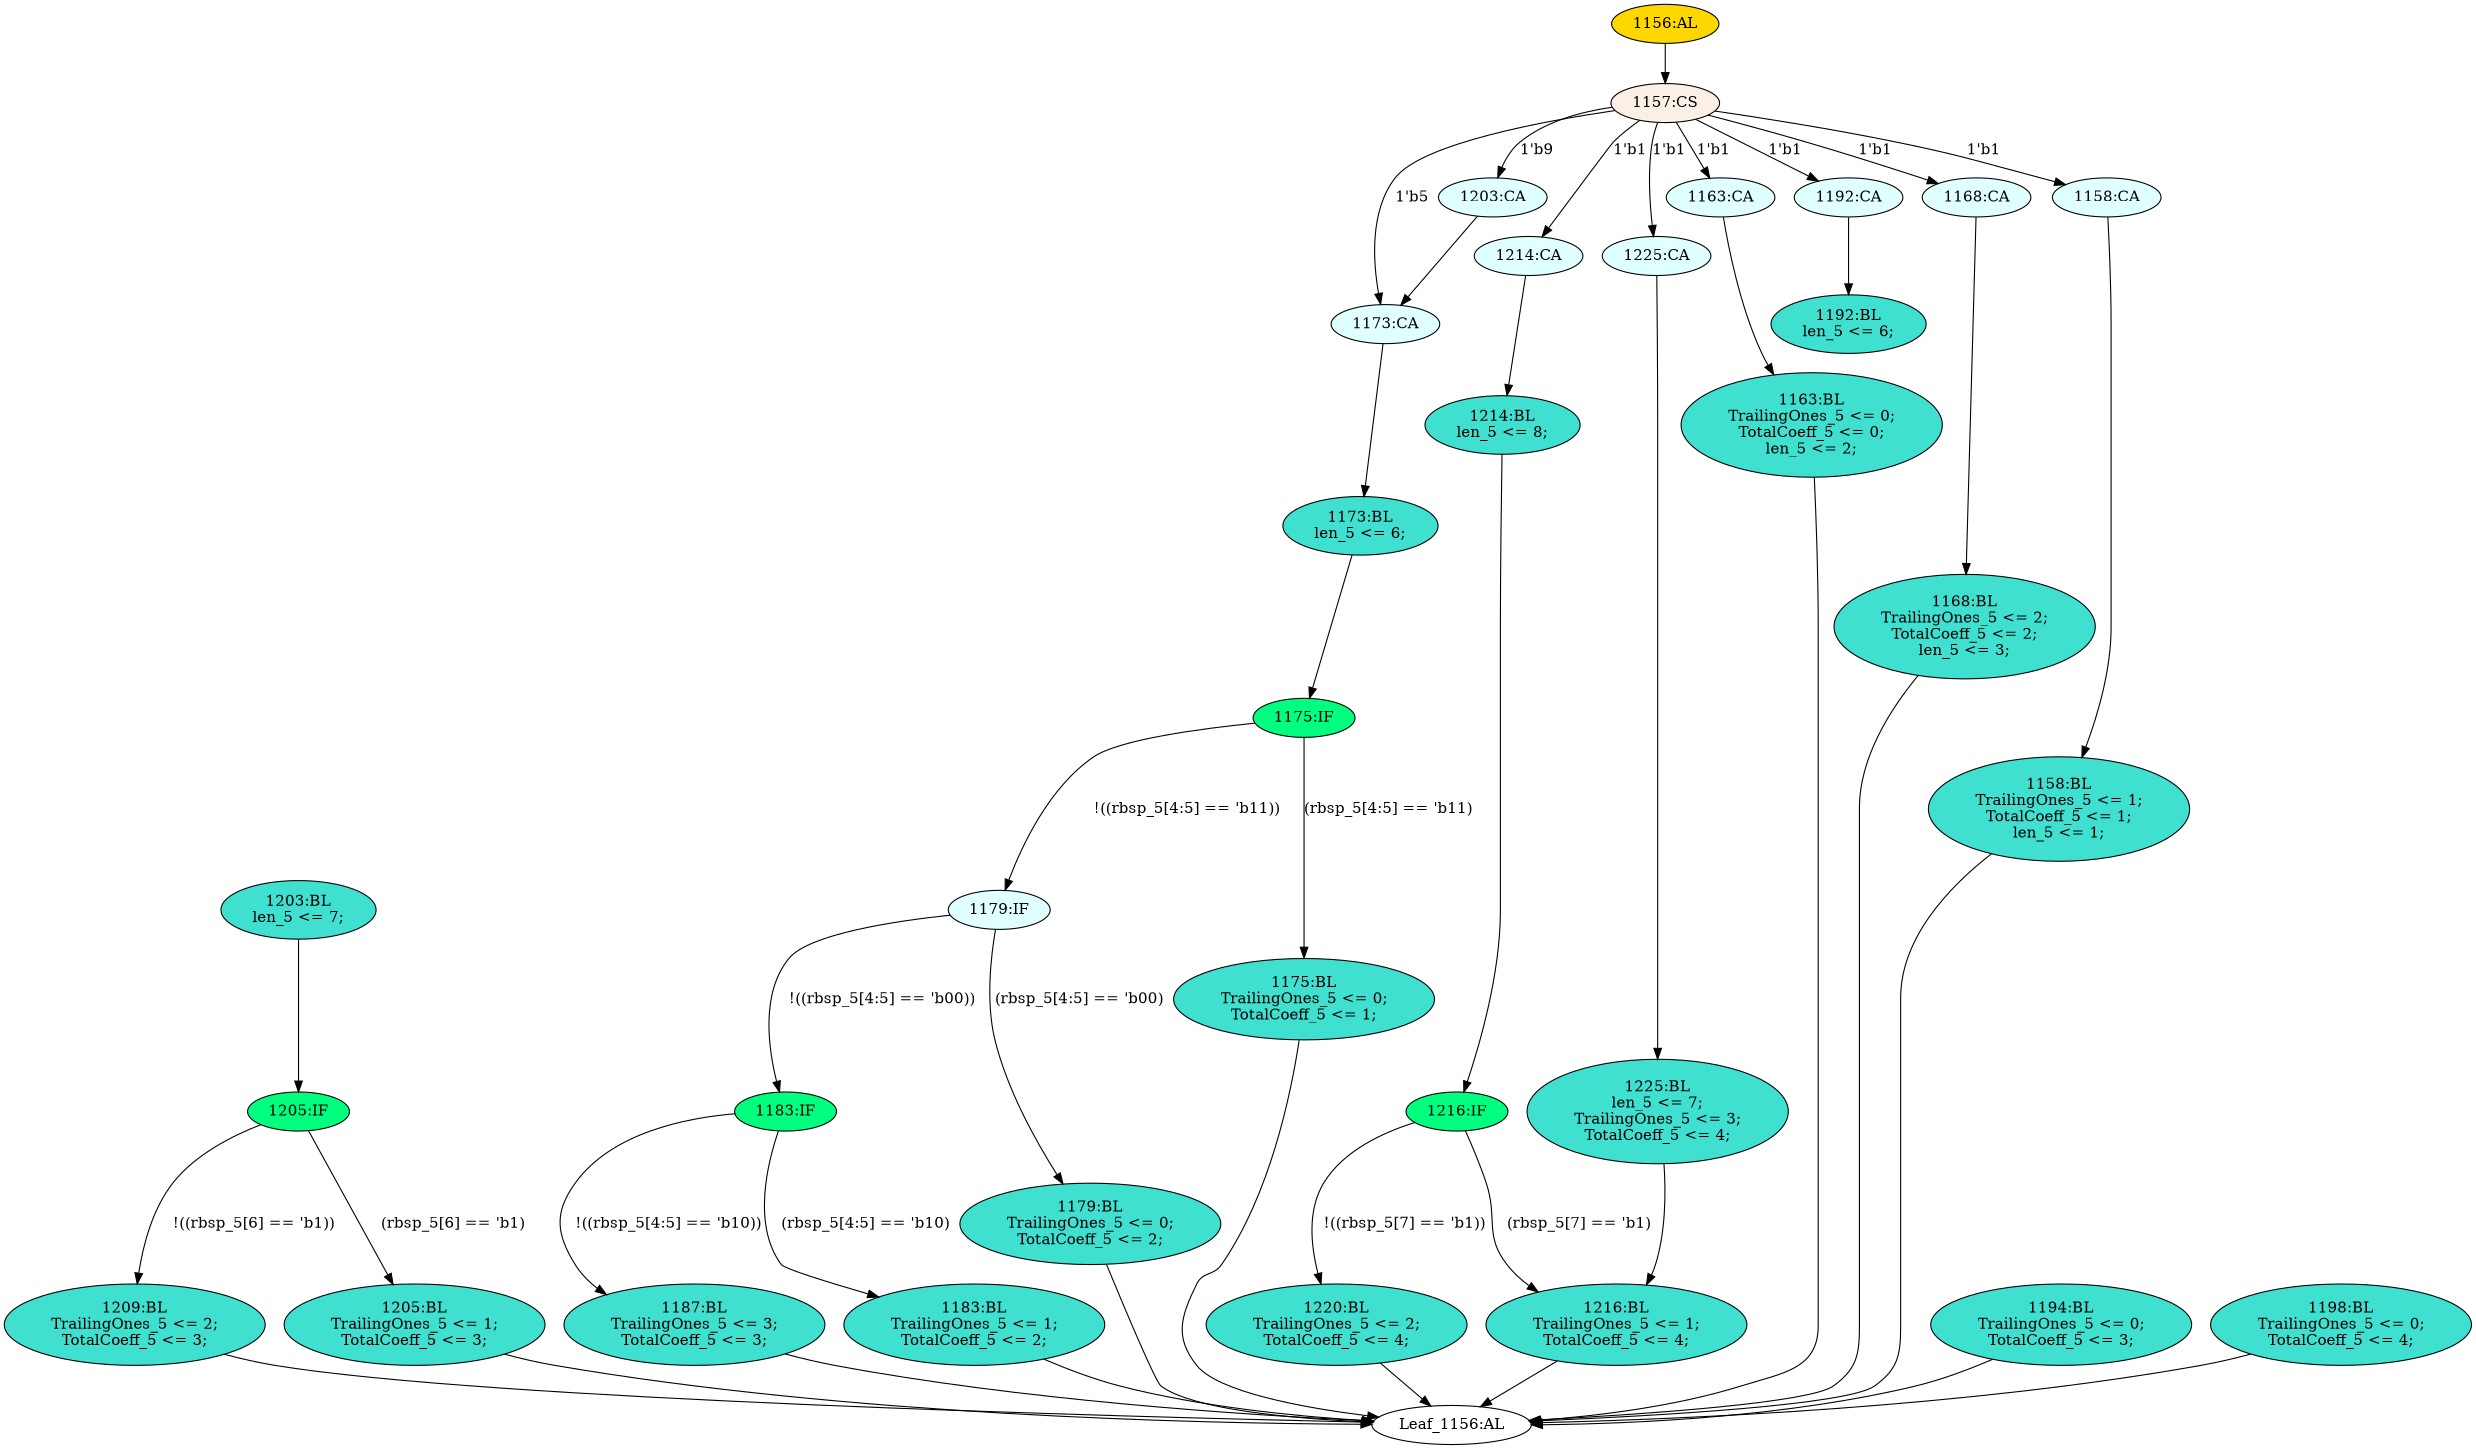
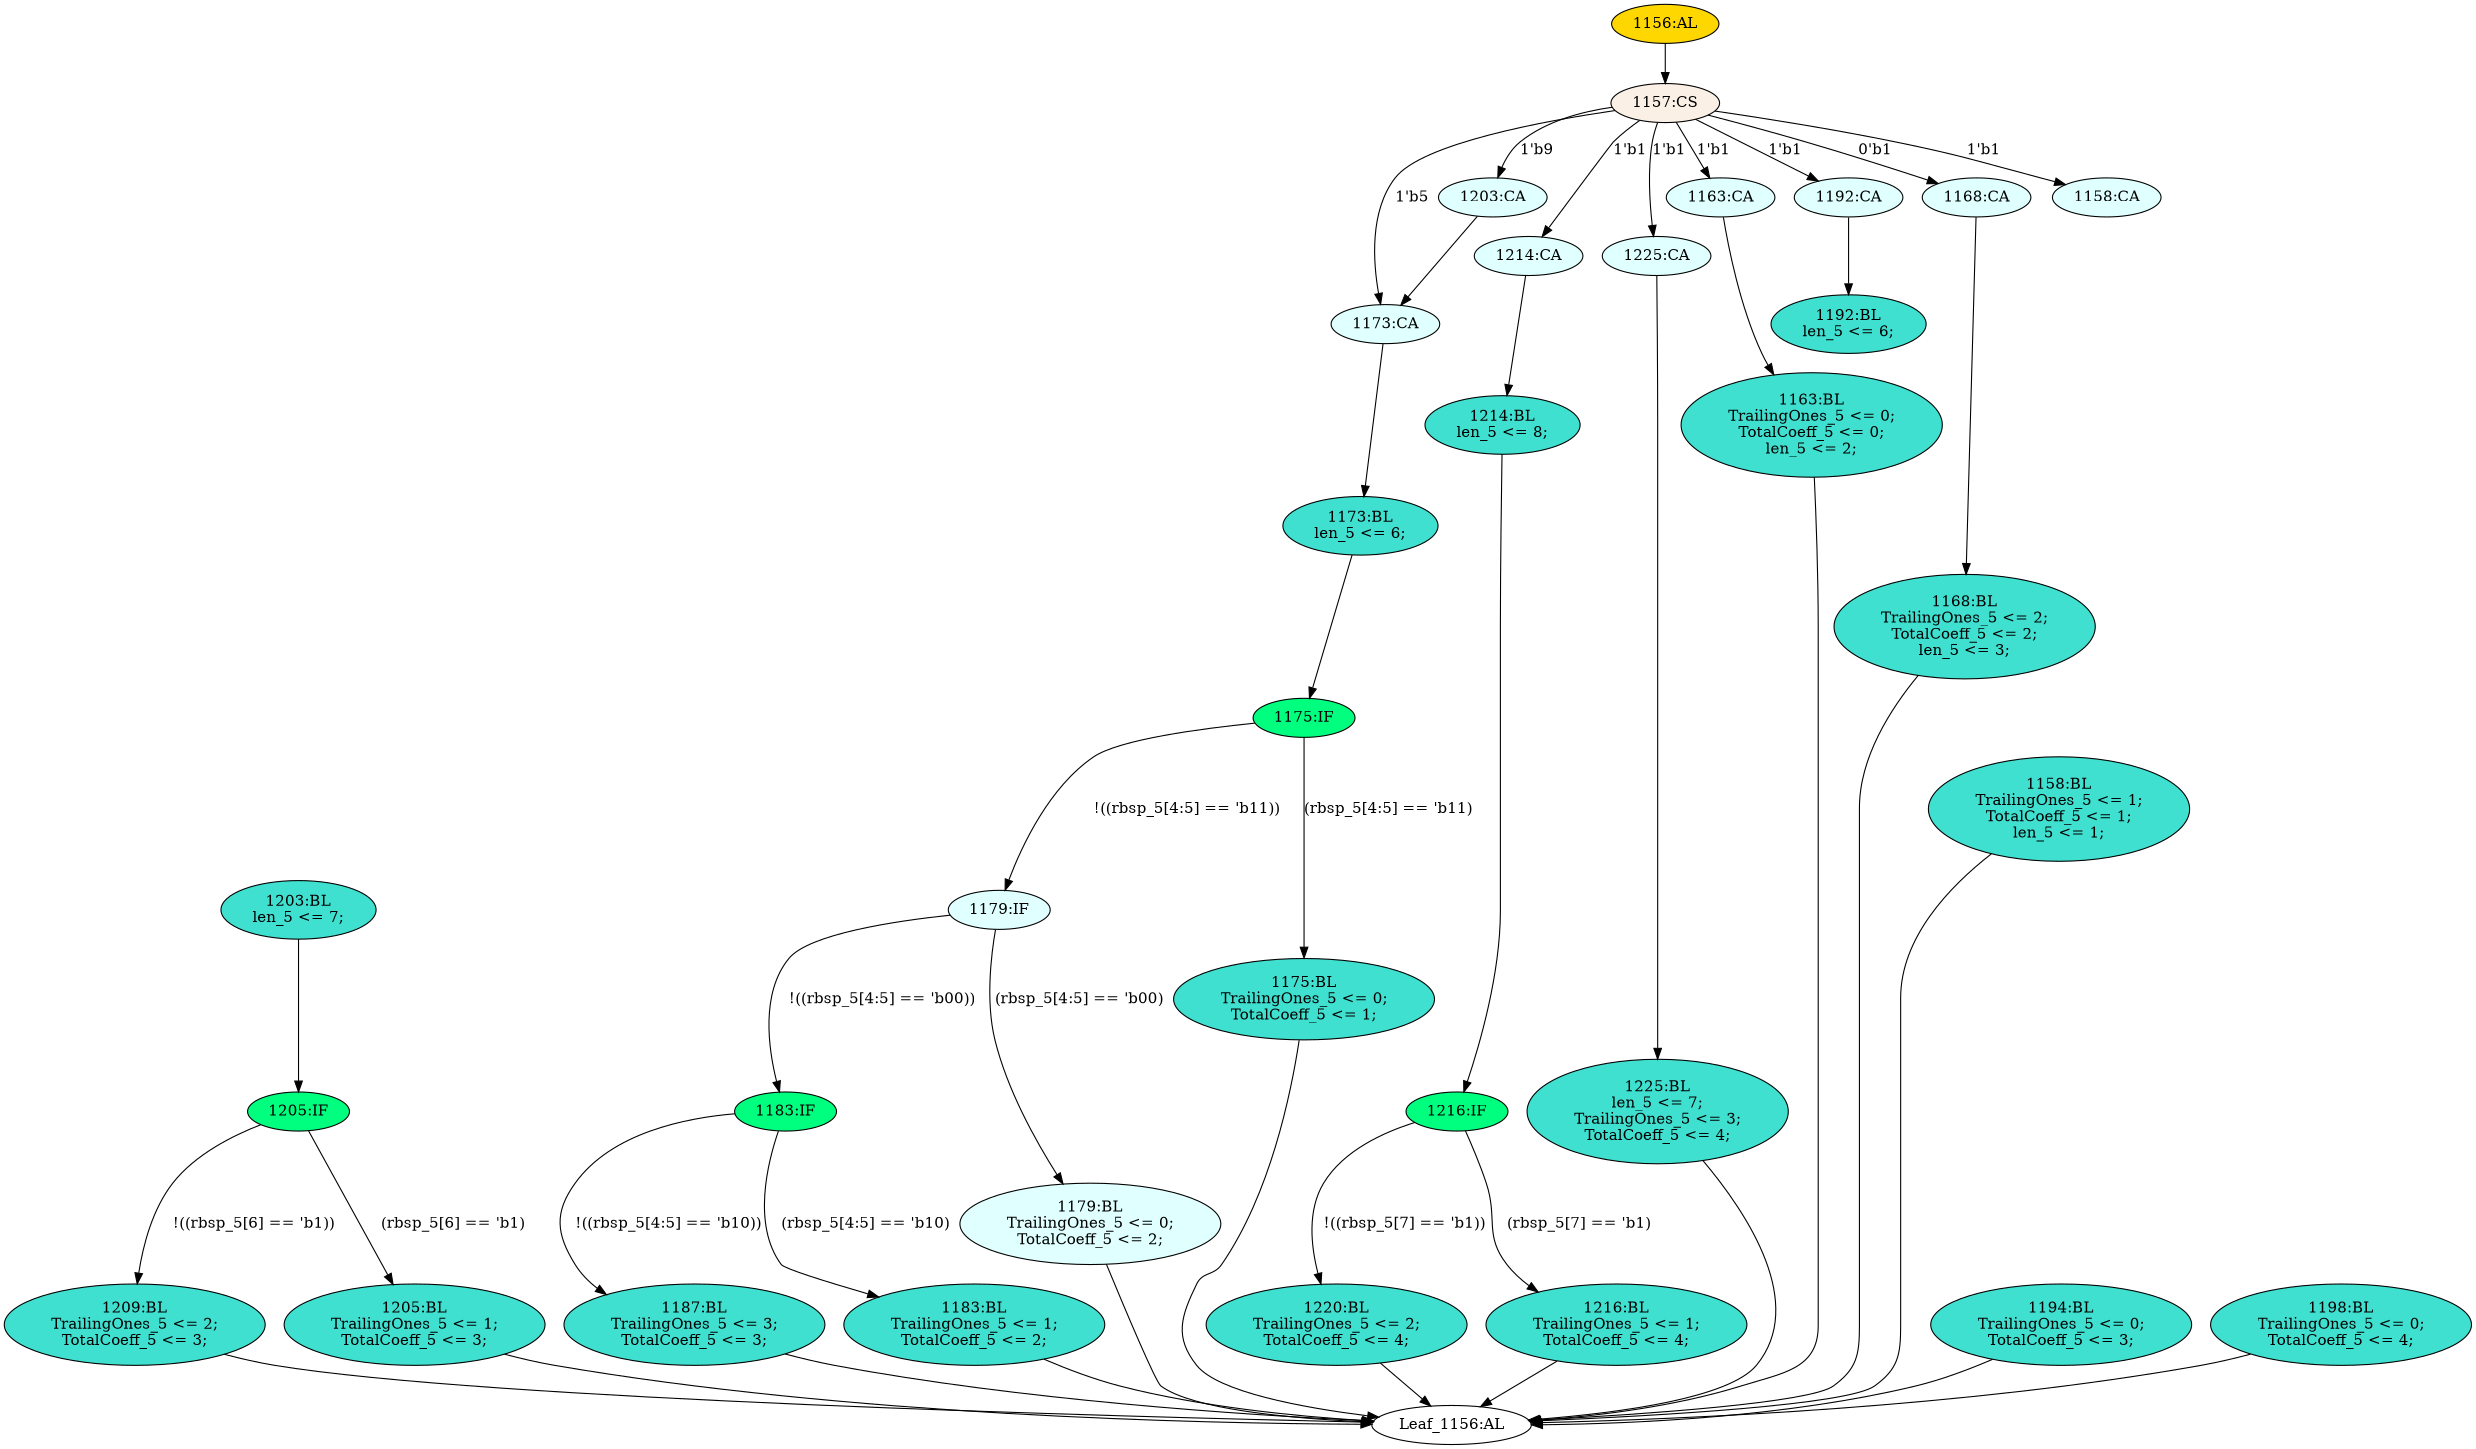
edge "1157:CS" -> "1168:CA": label "1'b1" -> "0'b1"
edge "1158:CA" -> "1158:BL TrailingOnes_5 <= 1; TotalCoeff_5 <= 1; len_5 <= 1;": removed
edge "1225:BL len_5 <= 7; TrailingOnes_5 <= 3; TotalCoeff_5 <= 4;" -> "1216:BL TrailingOnes_5 <= 1; TotalCoeff_5 <= 4;": now "1225:BL len_5 <= 7; TrailingOnes_5 <= 3; TotalCoeff_5 <= 4;" -> "Leaf_1156:AL"
node "1179:BL TrailingOnes_5 <= 0; TotalCoeff_5 <= 2;": fillcolor turquoise -> lightcyan
